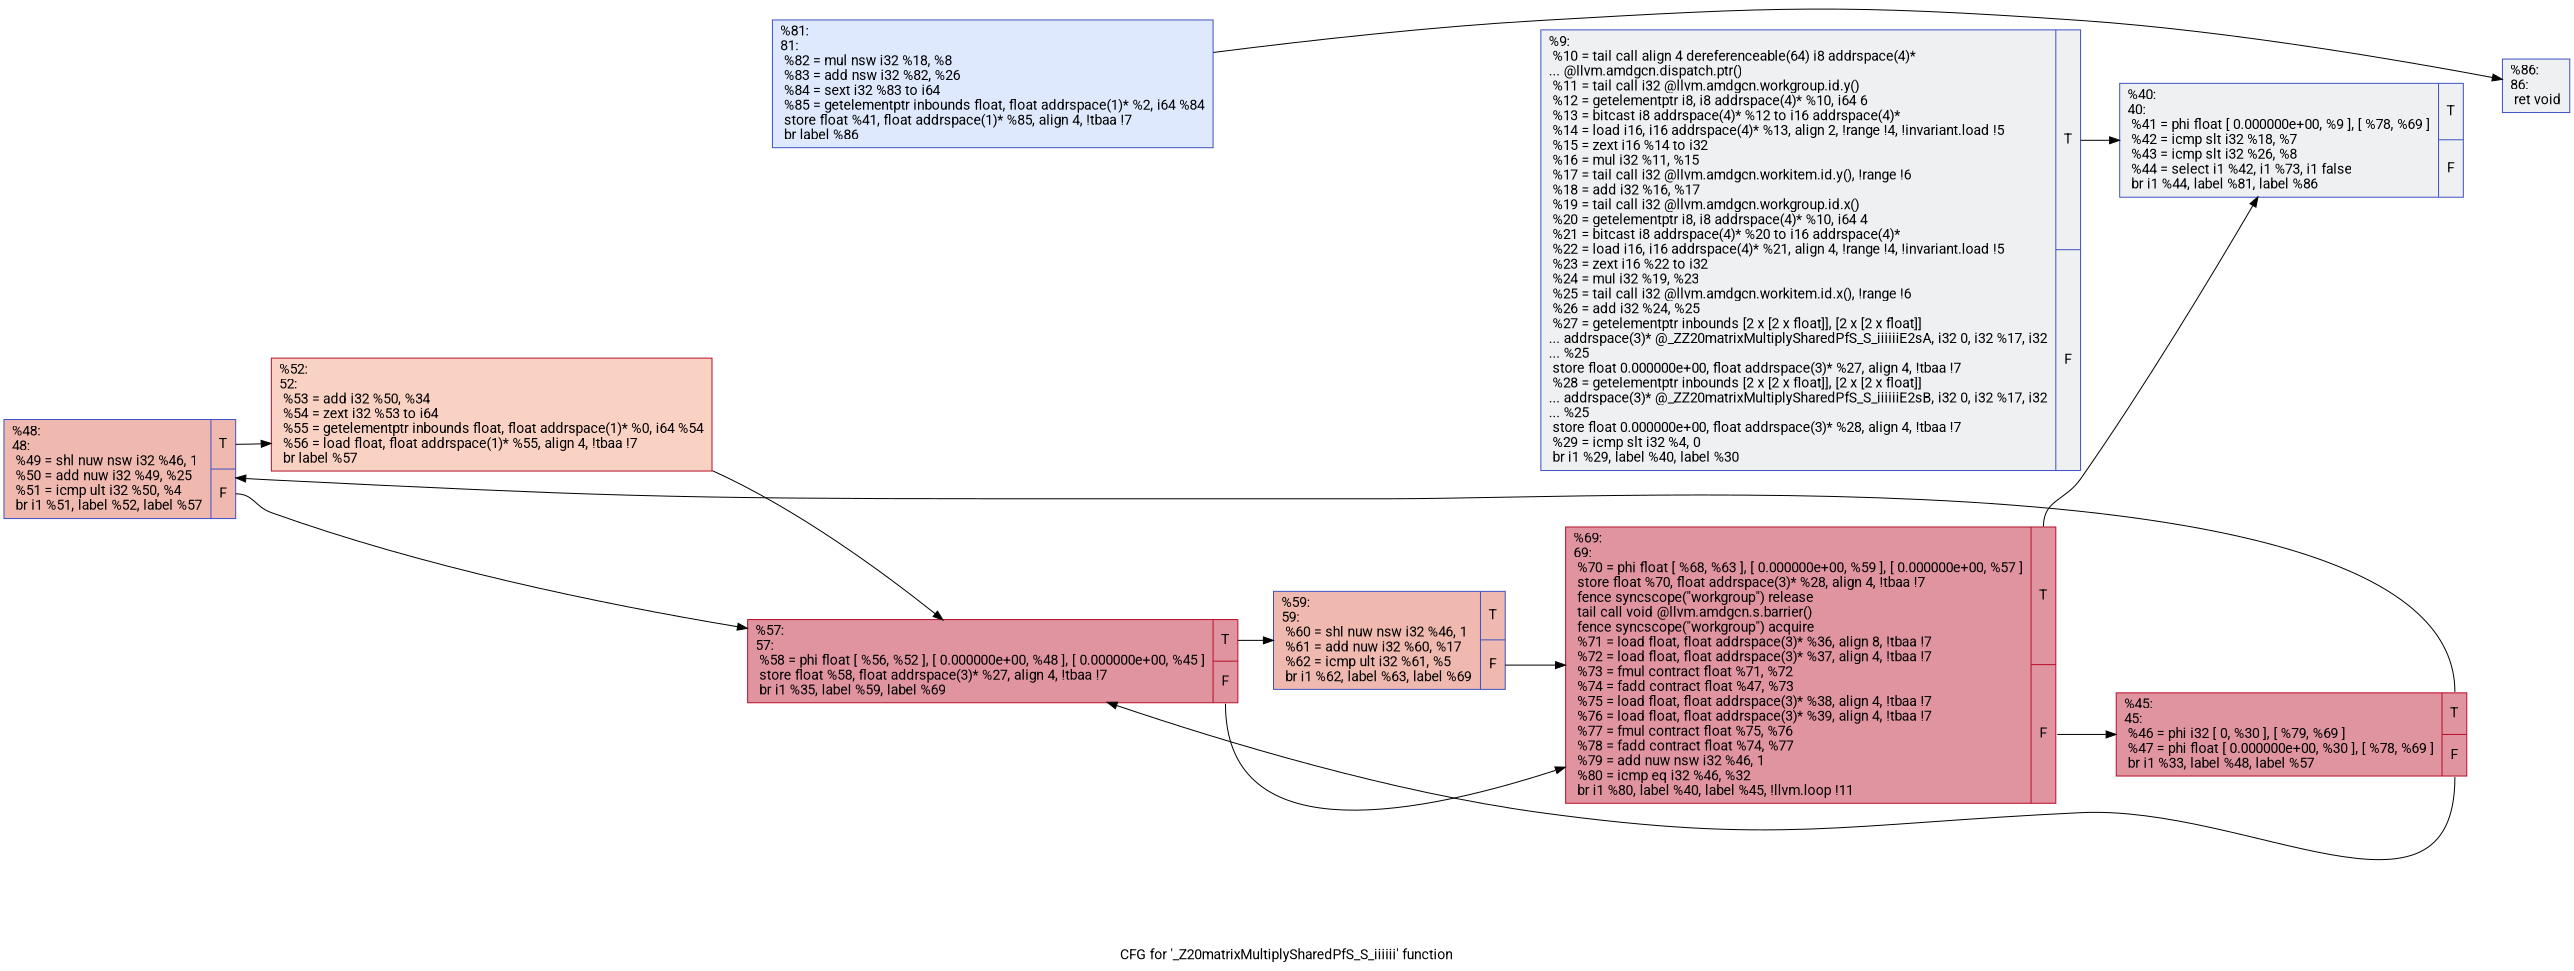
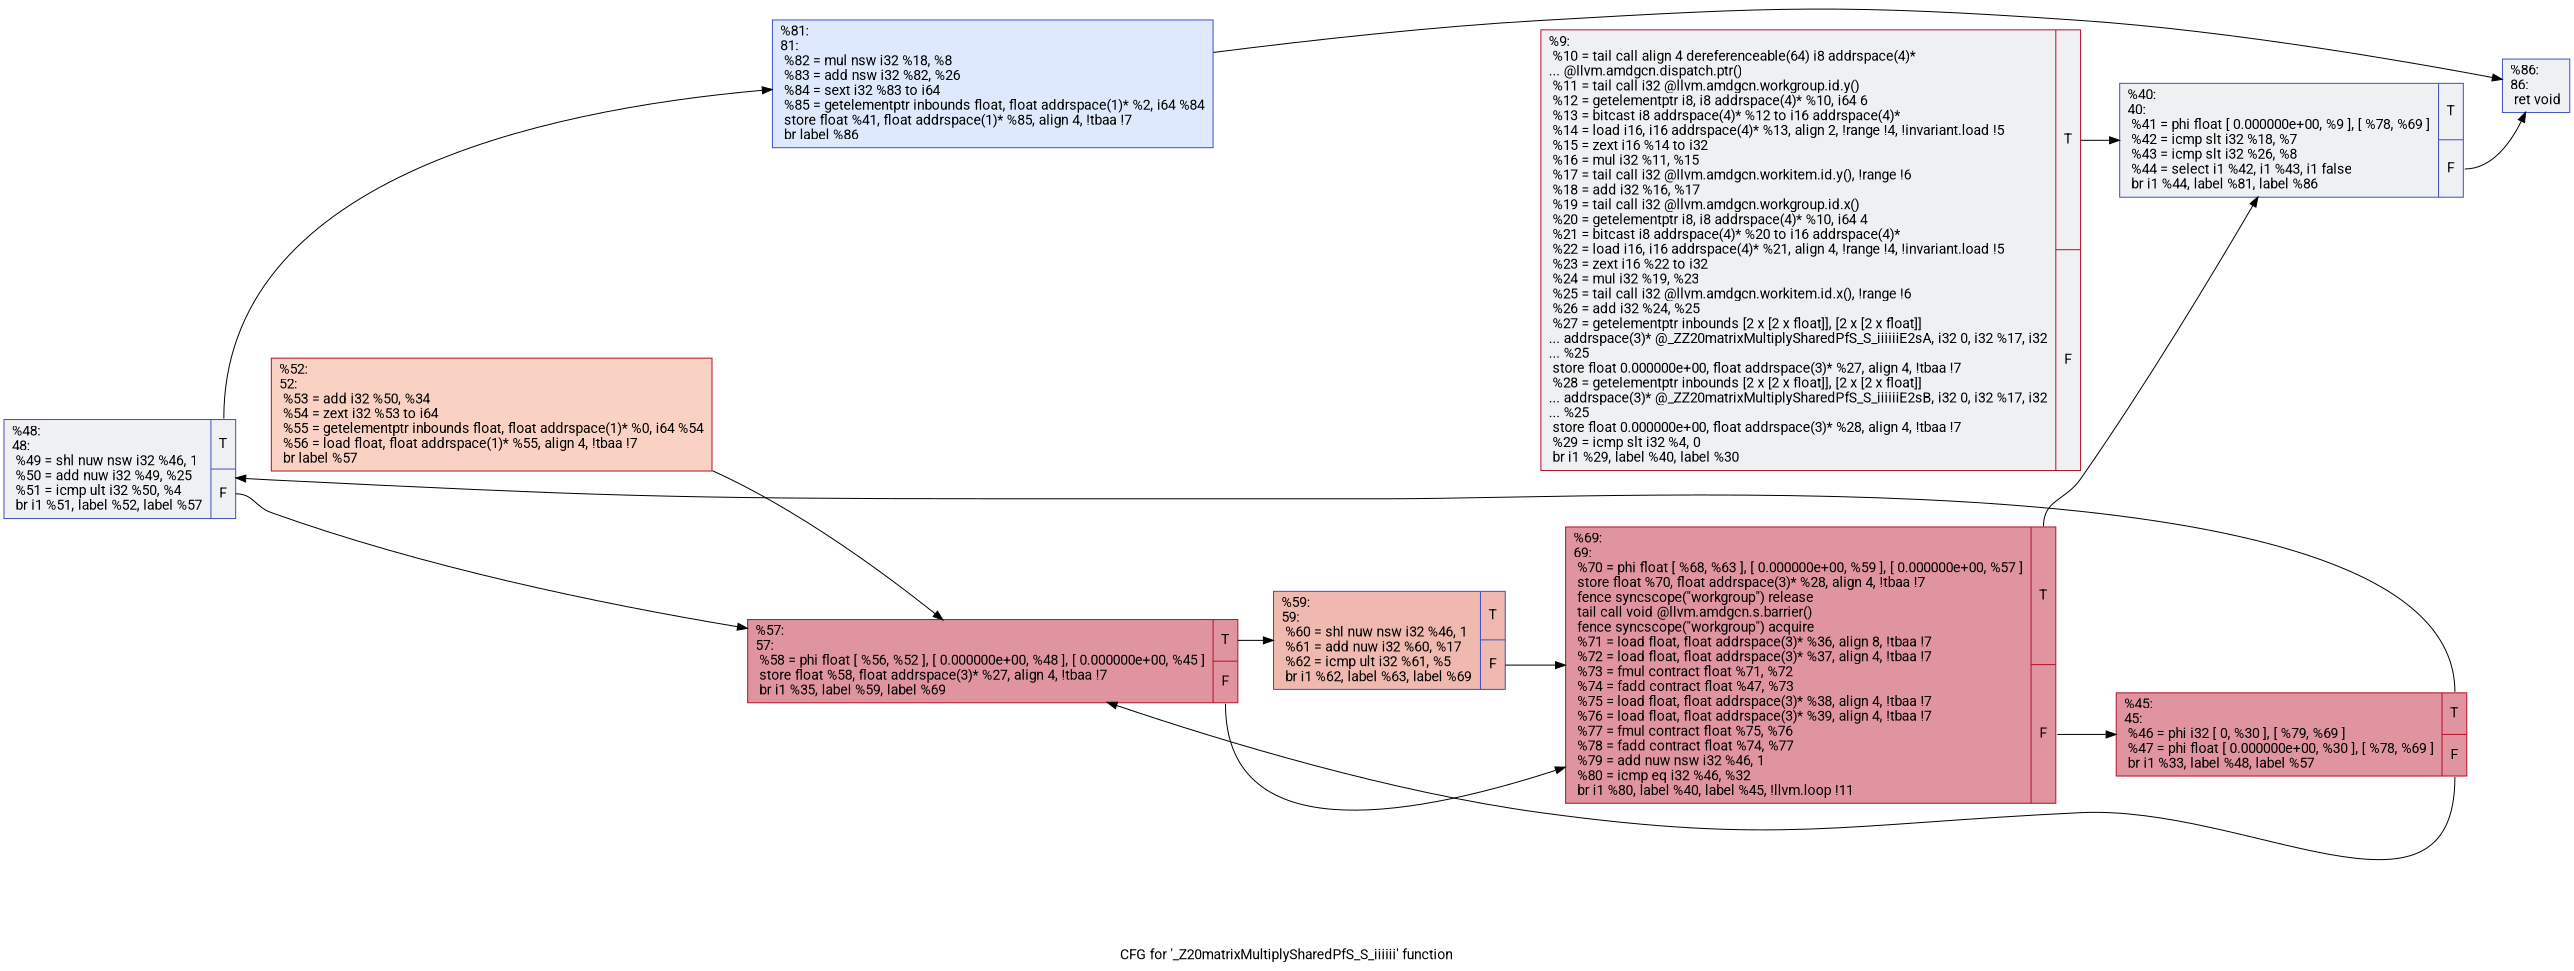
edge "%40:" -> "%86:": added
node "%40:": text "%44 = select i1 %42, i1 %73, i1 false" -> "%44 = select i1 %42, i1 %43, i1 false"
node "%9:": color #3d50c3ff -> #b70d28ff
edge "%48:" -> "%52:": now "%48:" -> "%81:"
node "%48:": fillcolor #de614d70 -> #d9dce170
